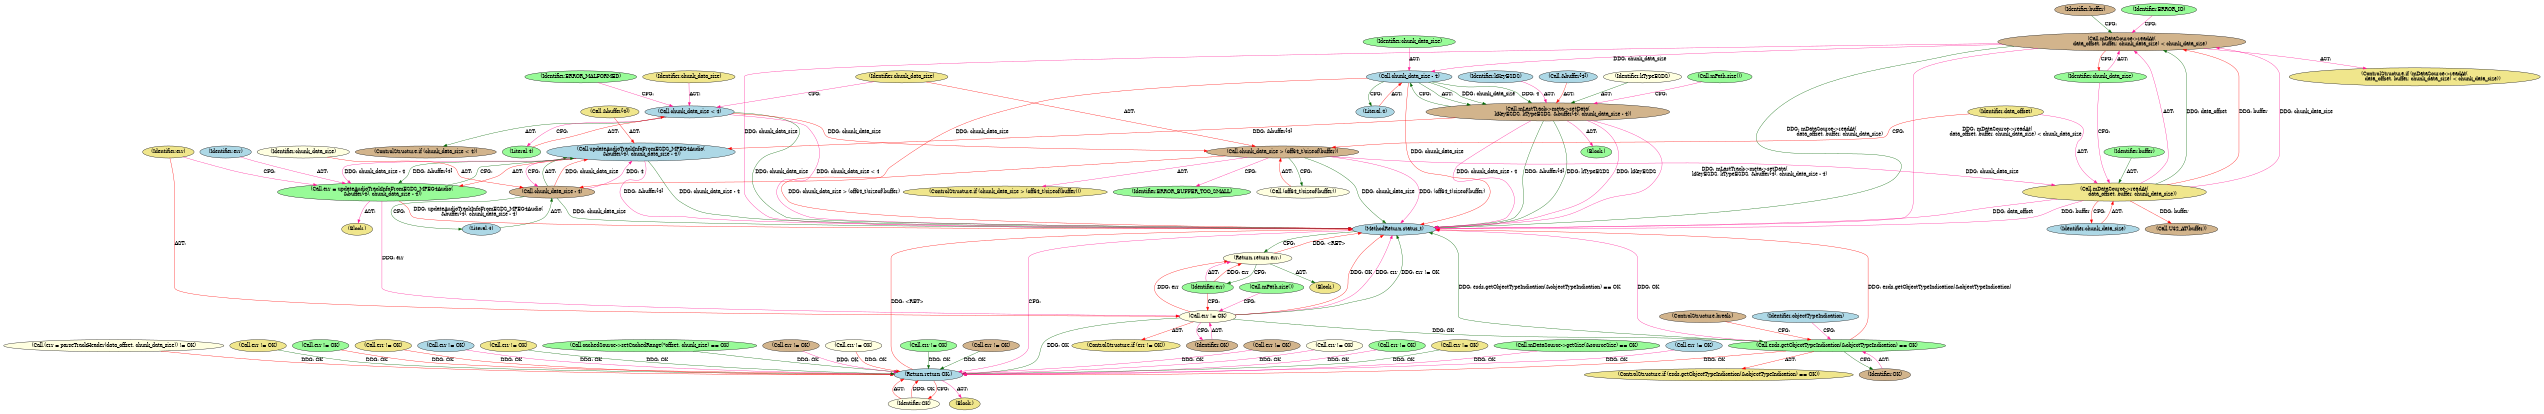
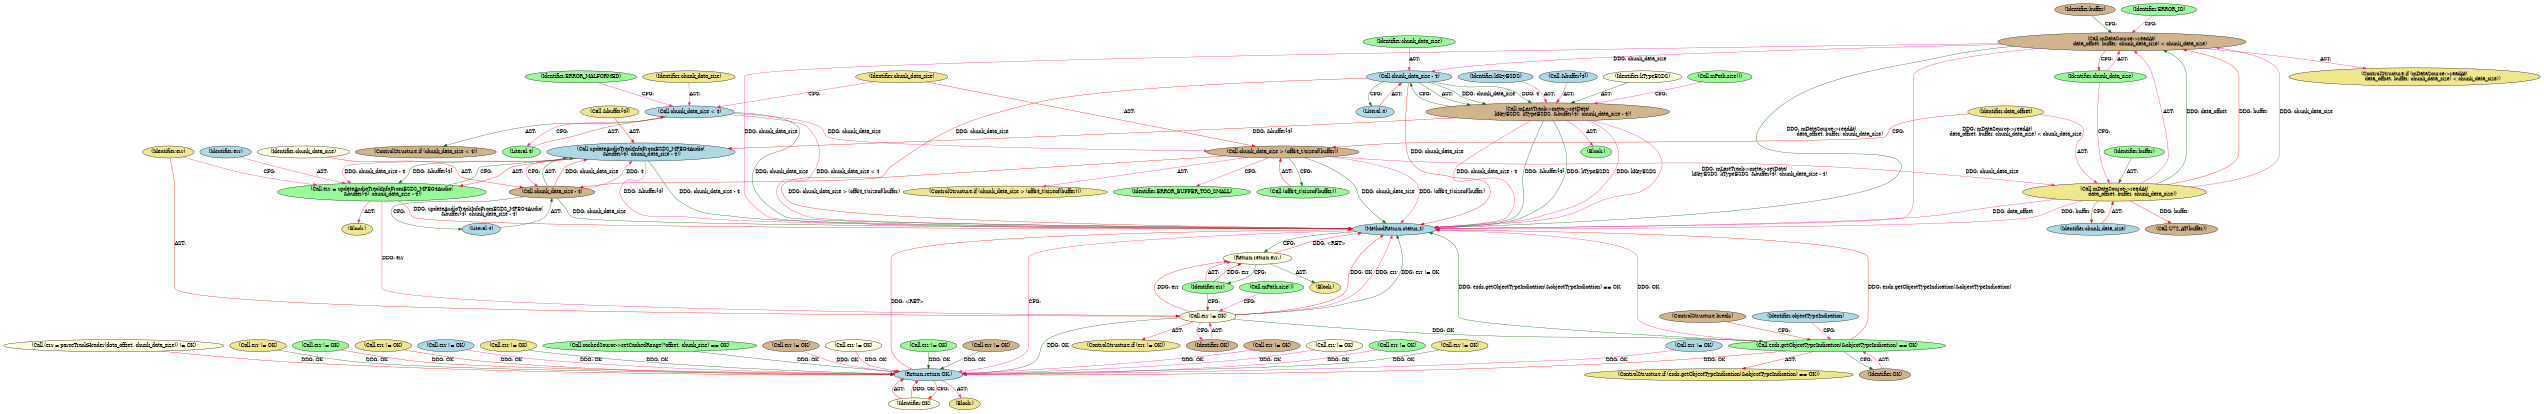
edge "(Call,chunk_data_size < 4)" -> "(Call,chunk_data_size > (off64_t)sizeof(buffer))": color red -> deeppink
node "(Call,(off64_t)sizeof(buffer))": fillcolor lightyellow -> palegreen
node "(Call,U32_AT(buffer))": label "(Call,U32_AT(buffer))" -> "(Call,U72_AT(buffer))"
node "(Call,mDataSource->getSize(&sourceSize) == OK)": removed
